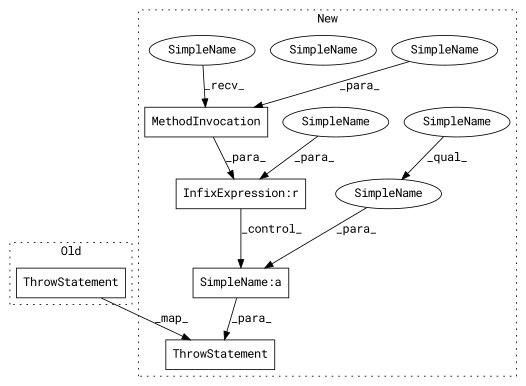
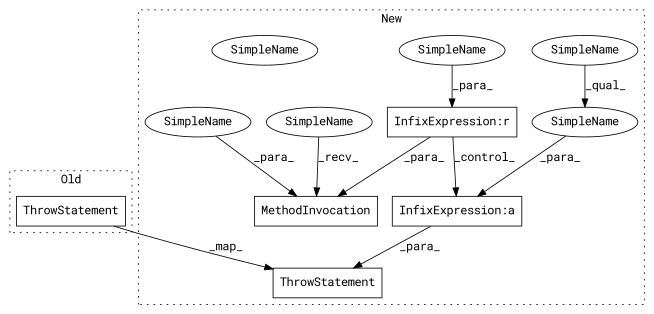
edge "MethodInvocation" -> "InfixExpression:r": reversed
node "SimpleName:a": label "SimpleName:a" -> "InfixExpression:a"
